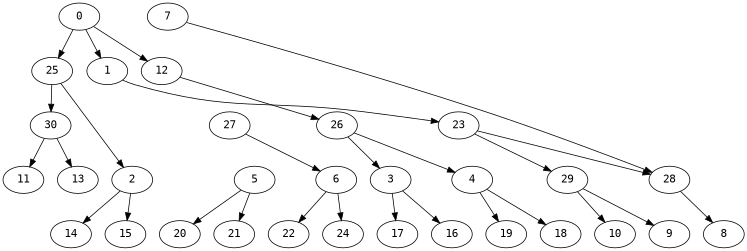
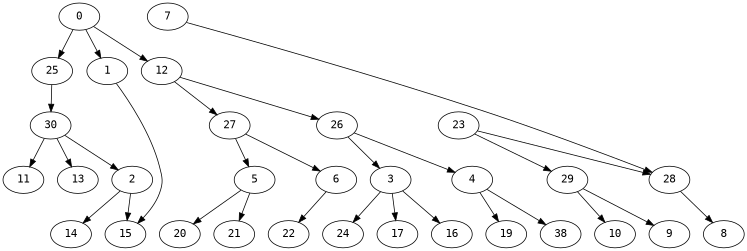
edge "12" -> "27": added
edge "1" -> "23": now "1" -> "15"
edge "25" -> "2": now "30" -> "2"
edge "27" -> "5": added
edge "6" -> "24": now "3" -> "24"
node "18": label "18" -> "38"
